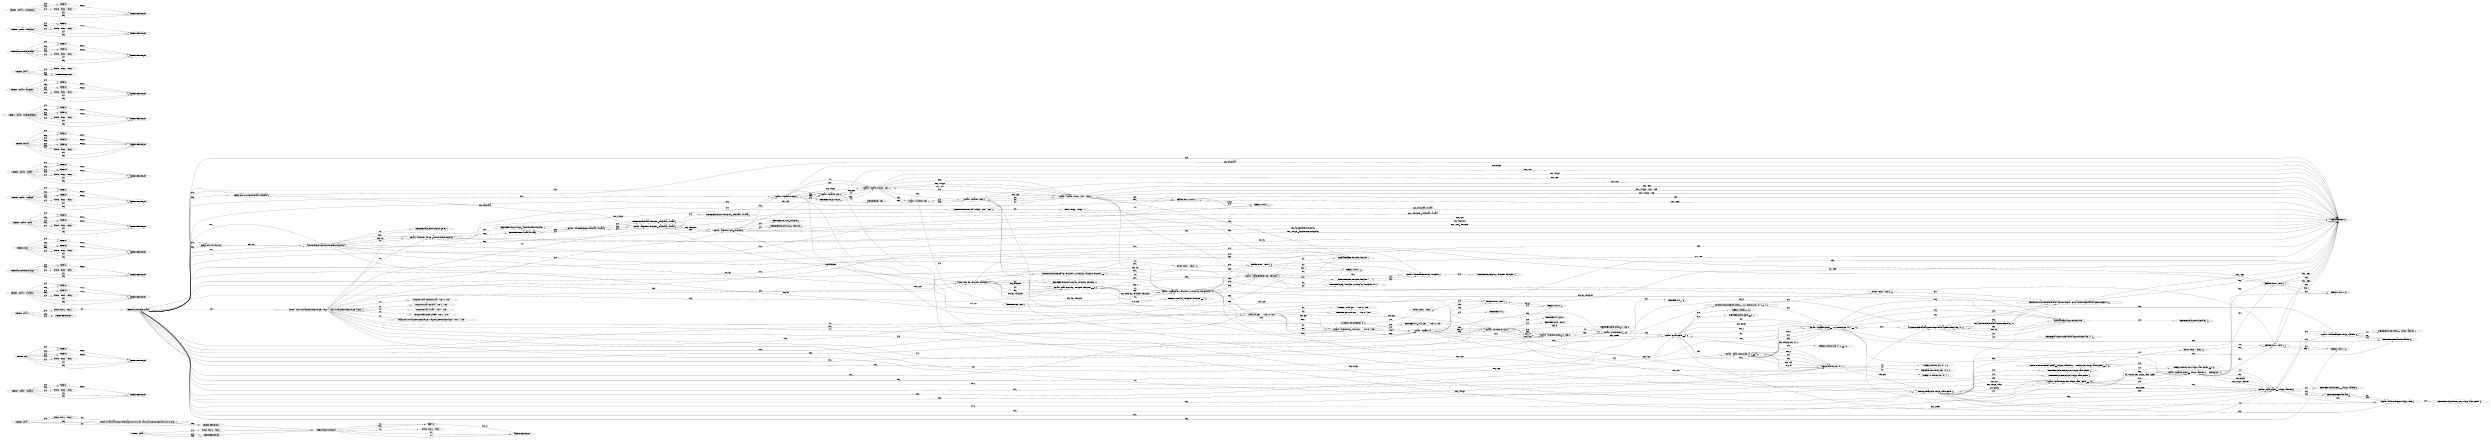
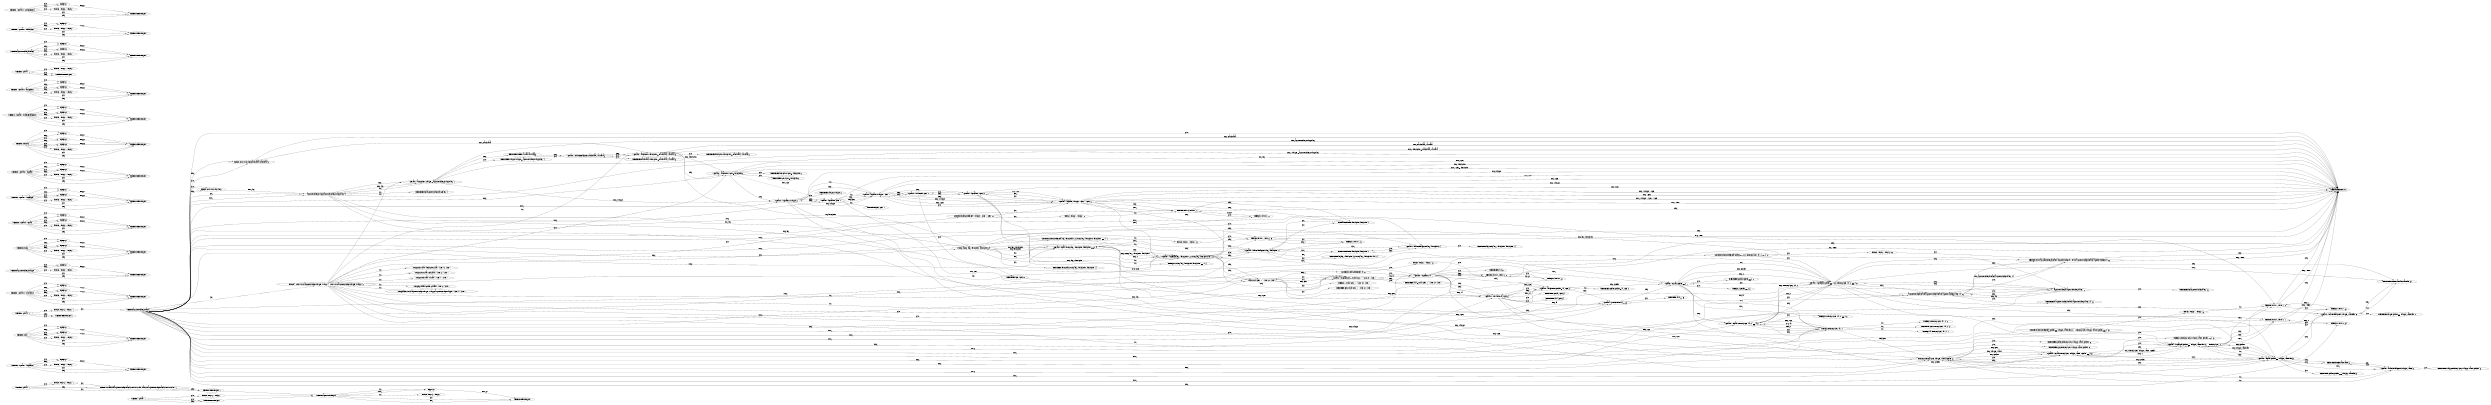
edge "(<operator>.assignment,*spec = description)" -> "<(strchr,strchr(spec, ':'))<SUB>20</SUB>>": removed, label "DDG: spec"
edge "(<operator>.indirectFieldAccess,subtype->name)" -> "(memcmp,memcmp(spec, subtype->name, speclen))": label "CFG: " -> "AST: "
